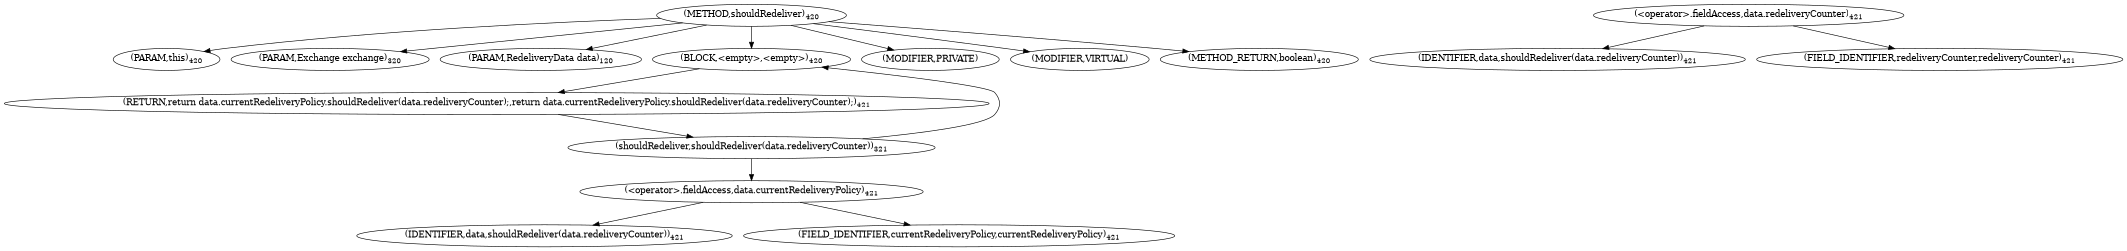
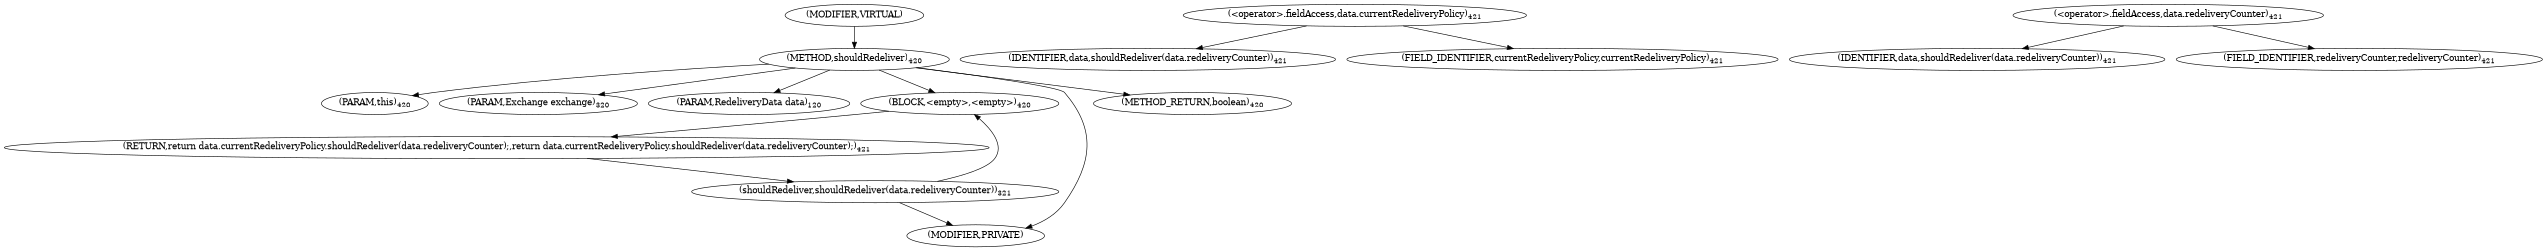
edge "(METHOD,shouldRedeliver)" -> "(MODIFIER,VIRTUAL)": reversed
edge "(shouldRedeliver,shouldRedeliver(data.redeliveryCounter))" -> "(<operator>.fieldAccess,data.currentRedeliveryPolicy)": now "(shouldRedeliver,shouldRedeliver(data.redeliveryCounter))" -> "(MODIFIER,PRIVATE)"
